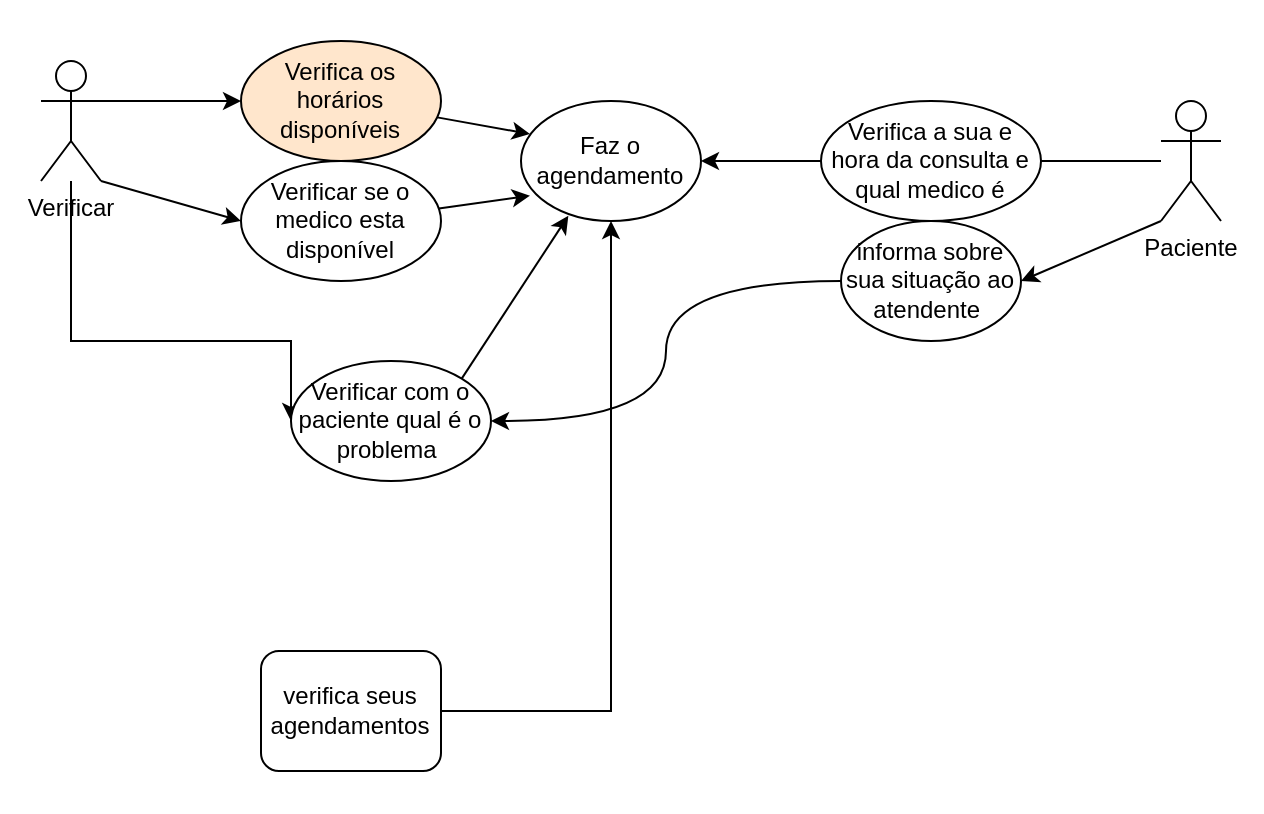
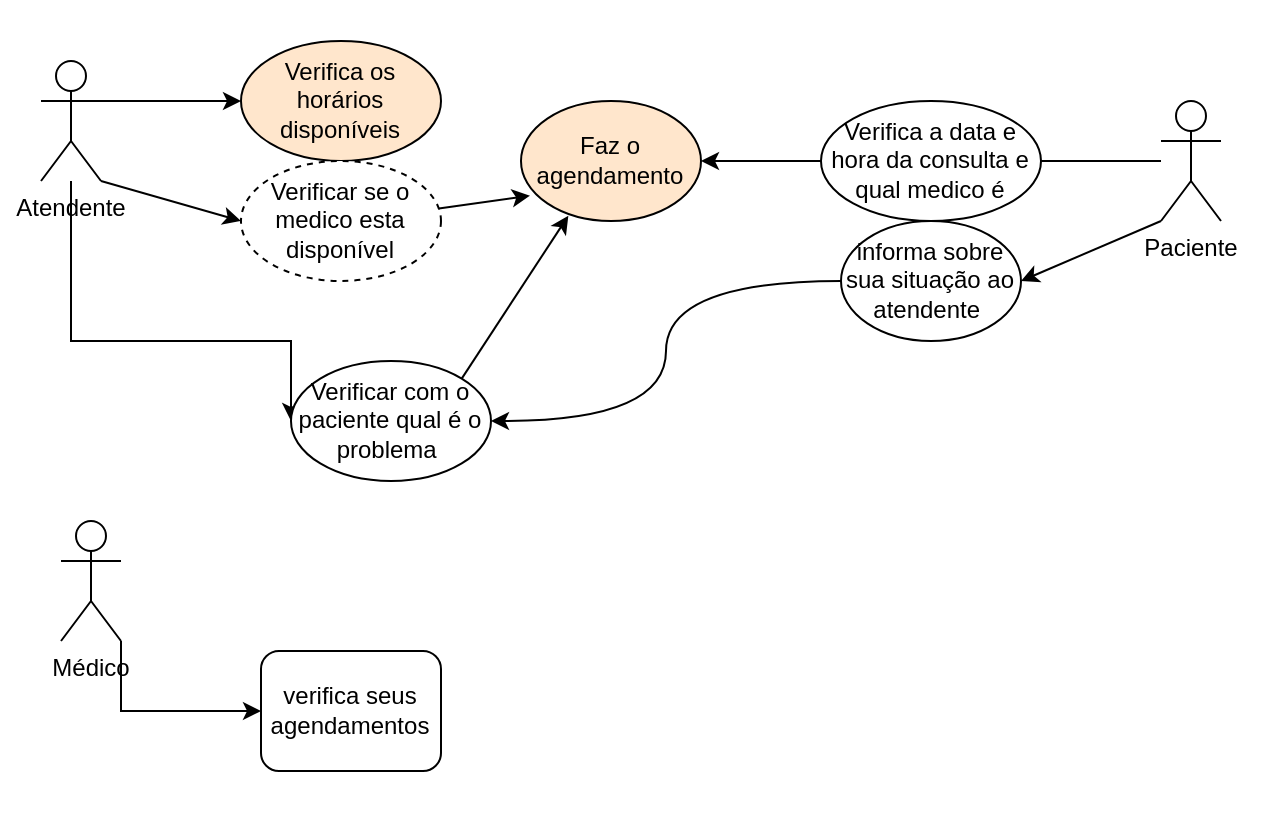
edge "Verifica os horários disponíveis" -> "Faz o agendamento": removed
node "Faz o agendamento": fillcolor #ffffff -> #ffe6cc
node "Verifica a sua e hora da consulta e qual medico é": label "Verifica a sua e hora da consulta e qual medico é" -> "Verifica a data e hora da consulta e qual medico é"
node "Verificar": label "Verificar" -> "Atendente"
node "Verificar se o medico esta disponível": style solid -> dashed
edge "verifica seus agendamentos" -> "Faz o agendamento": removed
node "Médico": added
edge "Médico" -> "verifica seus agendamentos": added
